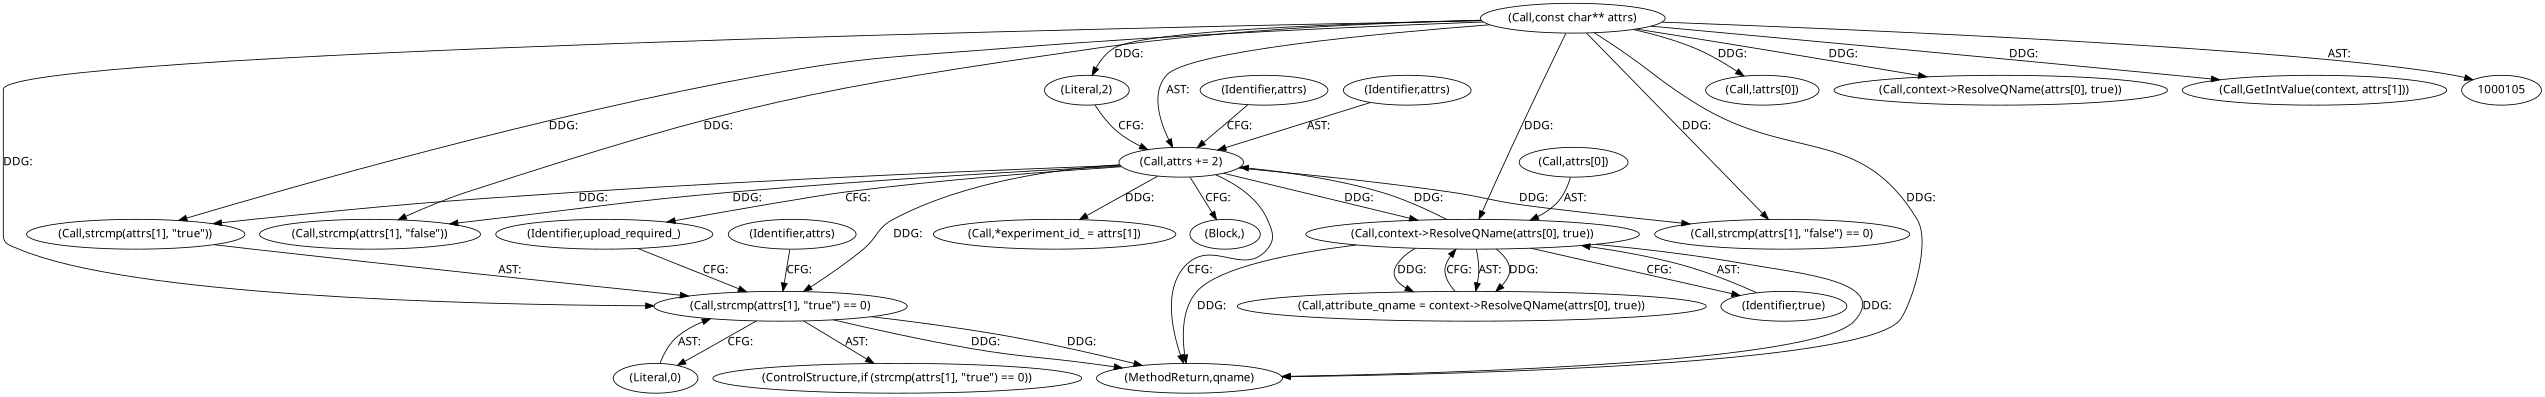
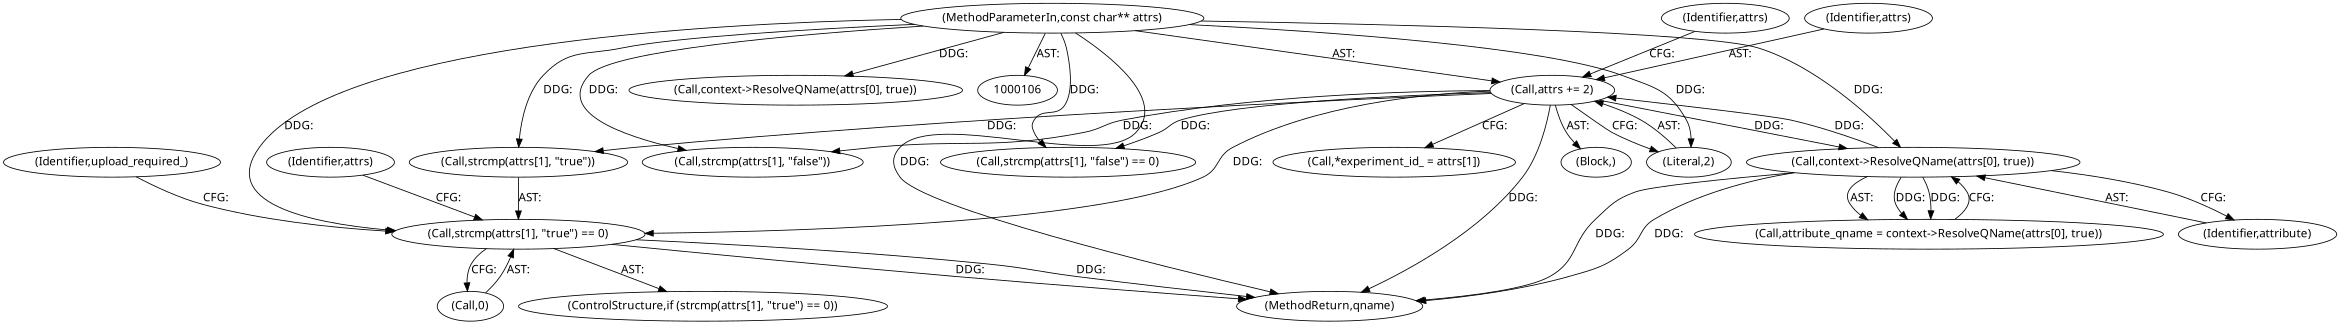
node "(Call,const char** attrs)": label "(Call,const char** attrs)" -> "(MethodParameterIn,const char** attrs)"
node "(Call,!attrs[0])": removed
node "(Call,GetIntValue(context, attrs[1]))": removed
node "1000105": label "1000105" -> "1000106"
edge "(Literal,2)" -> "(Call,attrs += 2)": label "CFG: " -> "AST: "
node "(Call,attrs[0])": removed
edge "(Call,attrs += 2)" -> "(Identifier,upload_required_)": now "(Call,attrs += 2)" -> "(Literal,2)"
edge "(Call,attrs += 2)" -> "(Call,*experiment_id_ = attrs[1])": label "DDG: " -> "CFG: "
edge "(Call,attrs += 2)" -> "(Block,)": label "CFG: " -> "AST: "
edge "(Call,attrs += 2)" -> "(MethodReturn,qname)": label "CFG: " -> "DDG: "
node "(Identifier,true)": label "(Identifier,true)" -> "(Identifier,attribute)"
node "(Literal,0)": label "(Literal,0)" -> "(Call,0)"
